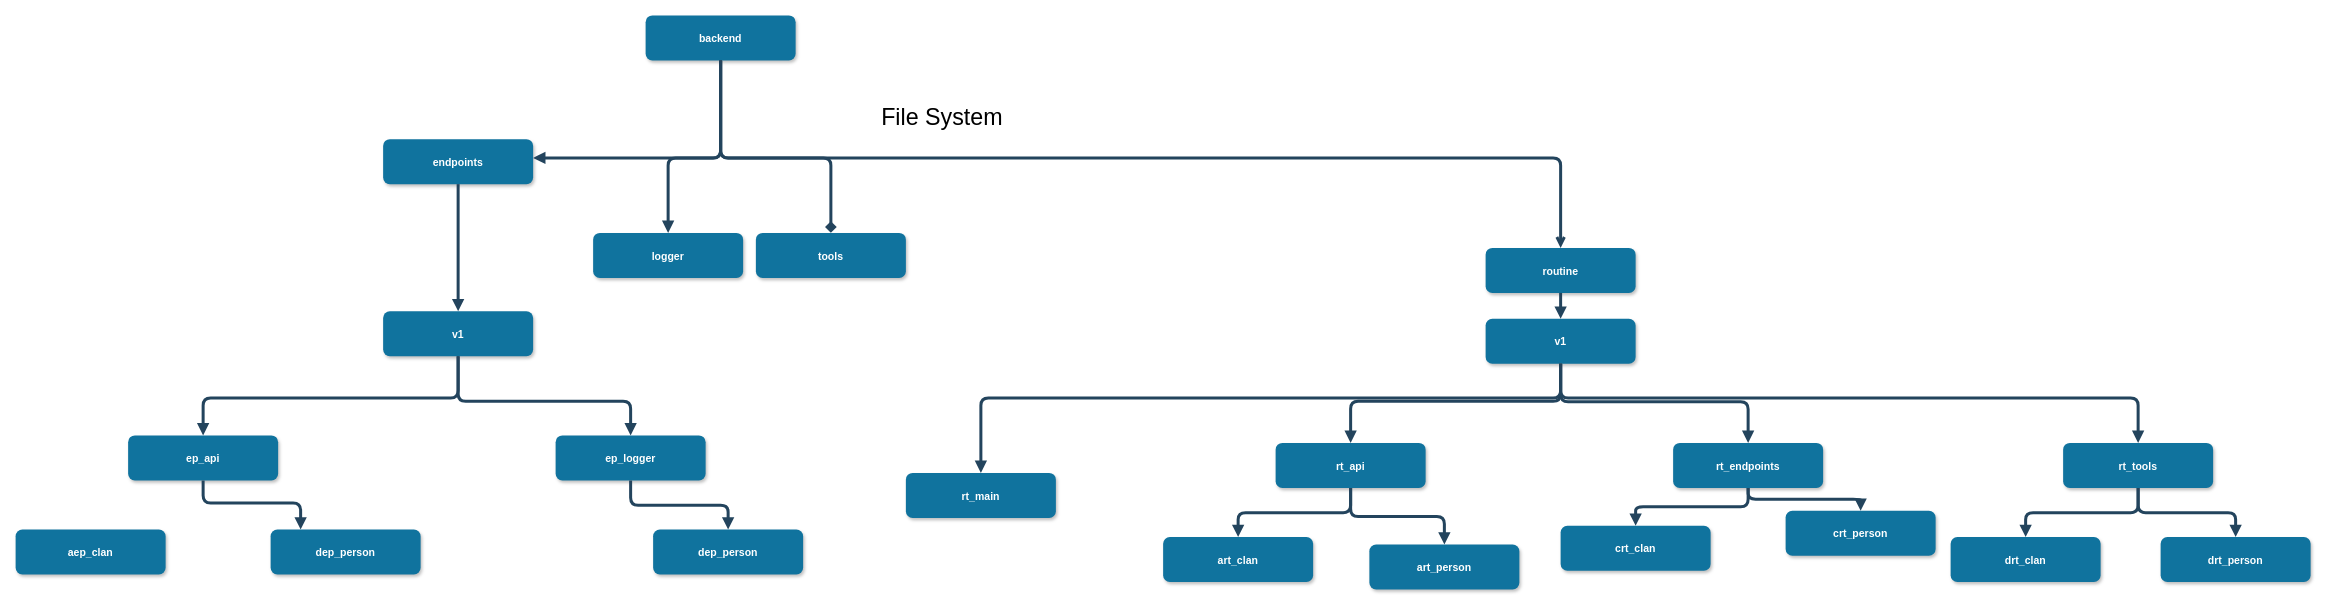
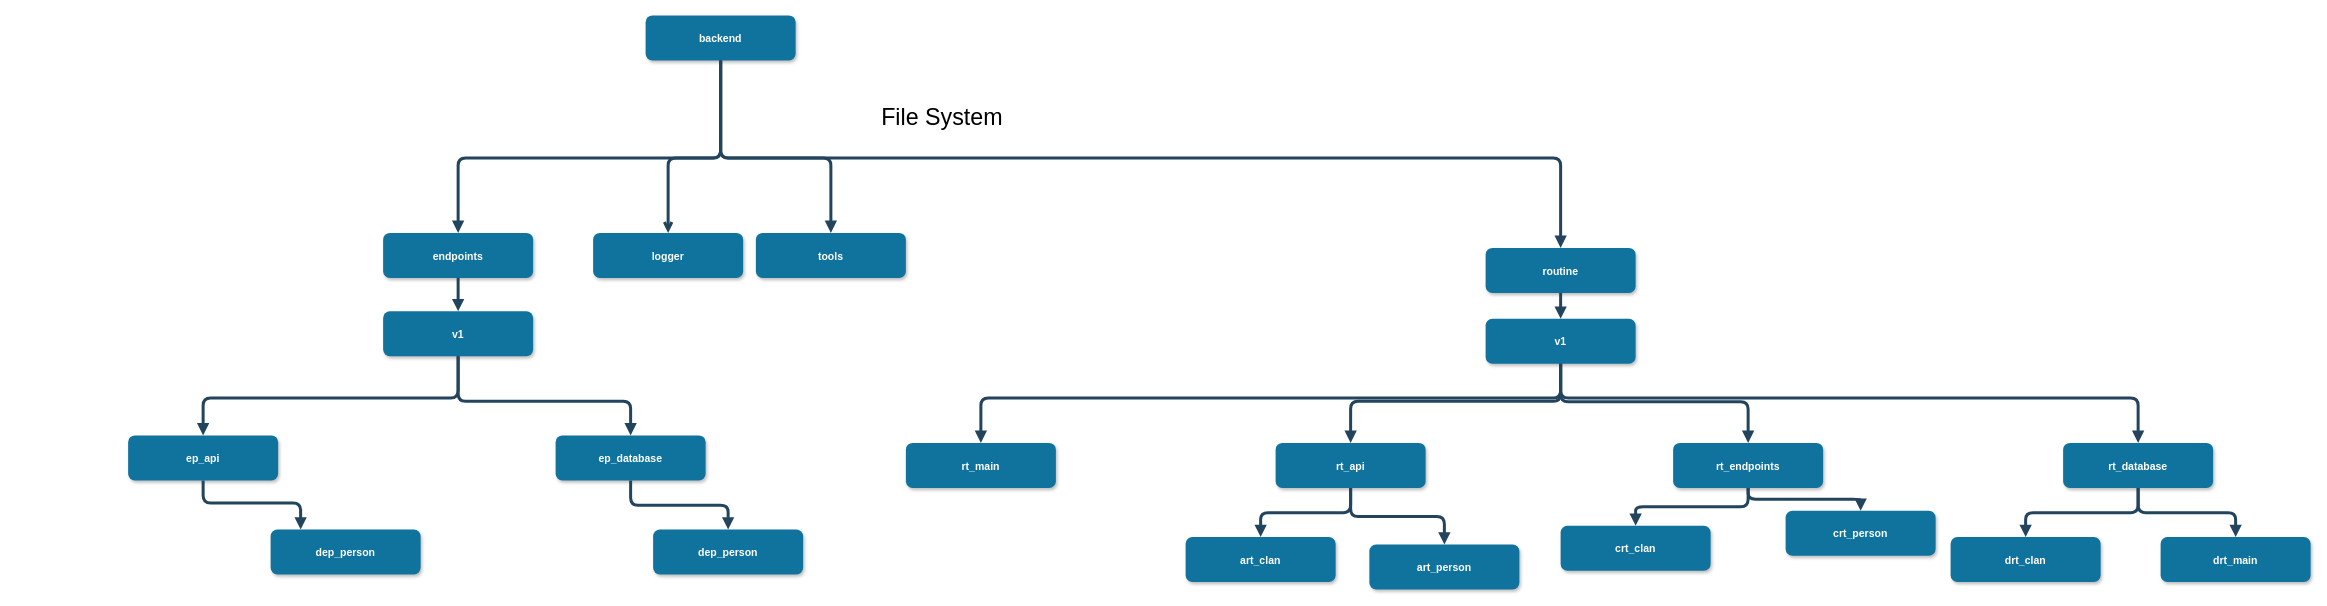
node "endpoints": moved (458, 162) -> (458, 255)
edge "backend" -> "logger": arrowhead block -> open
edge "backend" -> "tools": arrowhead diamond -> block
edge "backend" -> "routine": arrowhead open -> block
node "ep_logger": label "ep_logger" -> "ep_database"
node "rt_tools": label "rt_tools" -> "rt_database"
node "rt_main": moved (981, 495) -> (981, 465)
node "aep_clan": removed
node "art_clan": moved (1238, 560) -> (1260, 560)
node "drt_person": label "drt_person" -> "drt_main"
